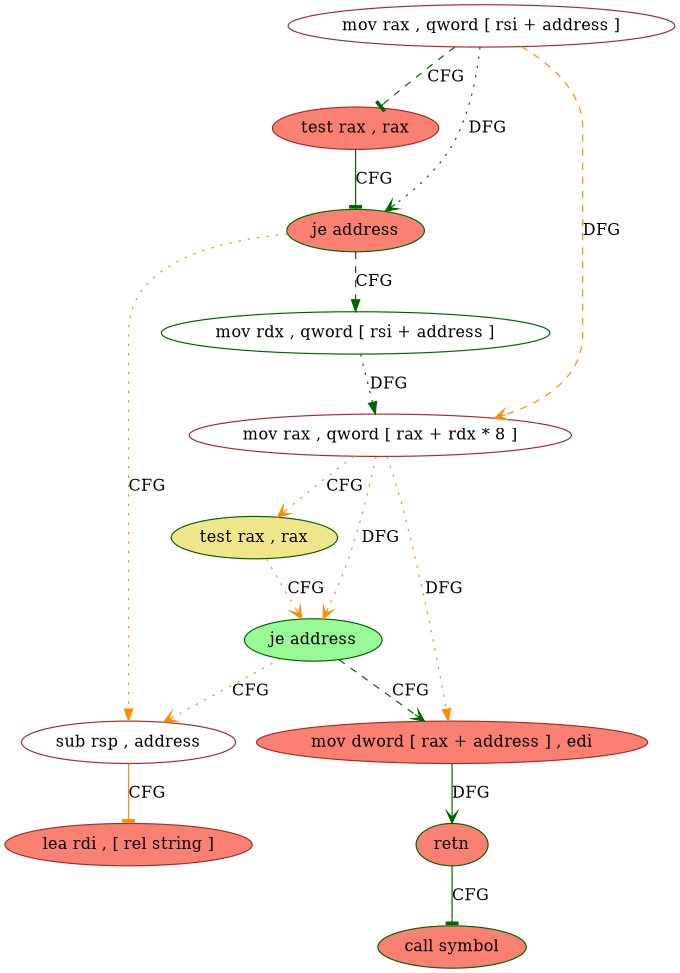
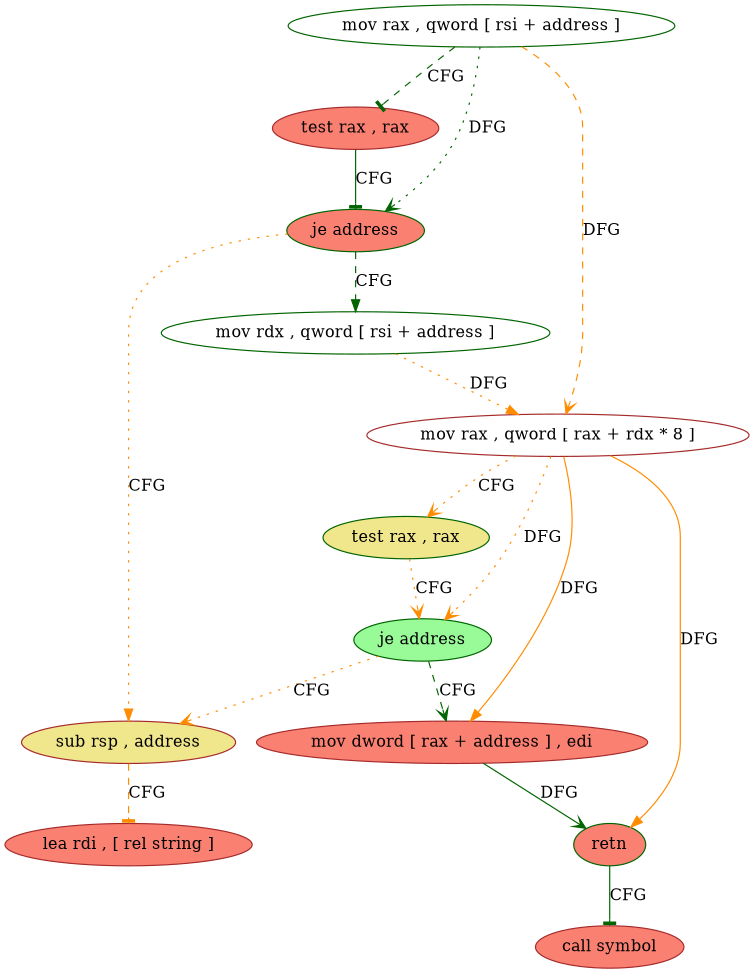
node "mov rax , qword [ rsi + address ]": color brown -> darkgreen
edge "mov rdx , qword [ rsi + address ]" -> "mov rax , qword [ rax + rdx * 8 ]": color darkgreen -> darkorange
edge "mov rax , qword [ rax + rdx * 8 ]" -> "mov dword [ rax + address ] , edi": style dotted -> solid
edge "mov rax , qword [ rax + rdx * 8 ]" -> "retn": added, label "DFG"
node "sub rsp , address": fillcolor white -> khaki
edge "sub rsp , address" -> "lea rdi , [ rel string ]": style solid -> dashed
node "call symbol": color darkgreen -> brown
